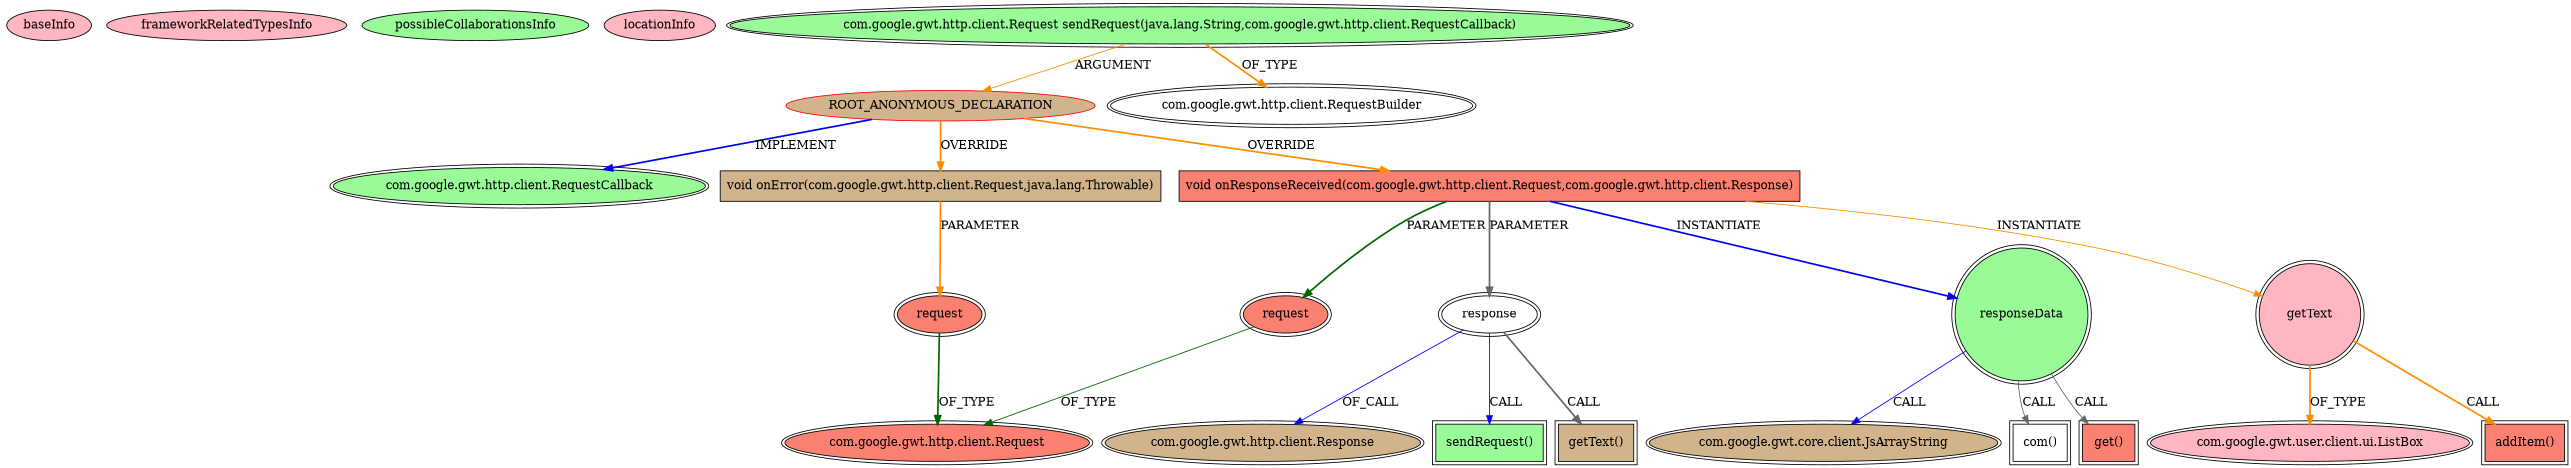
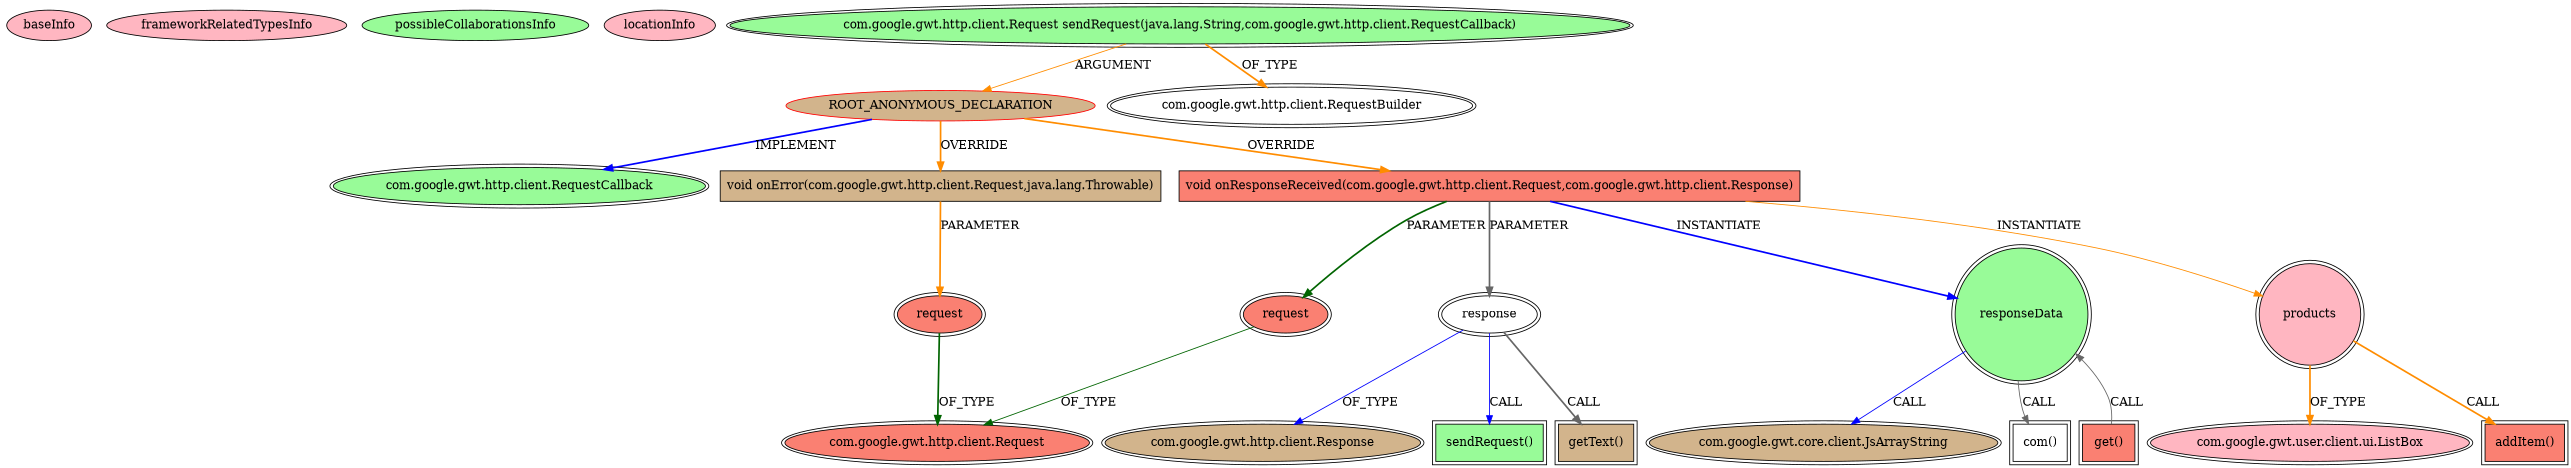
node "getText": label "getText" -> "products"
edge "responseData" -> "get()": reversed
edge "response" -> "com.google.gwt.http.client.Response": label "OF_CALL" -> "OF_TYPE"
